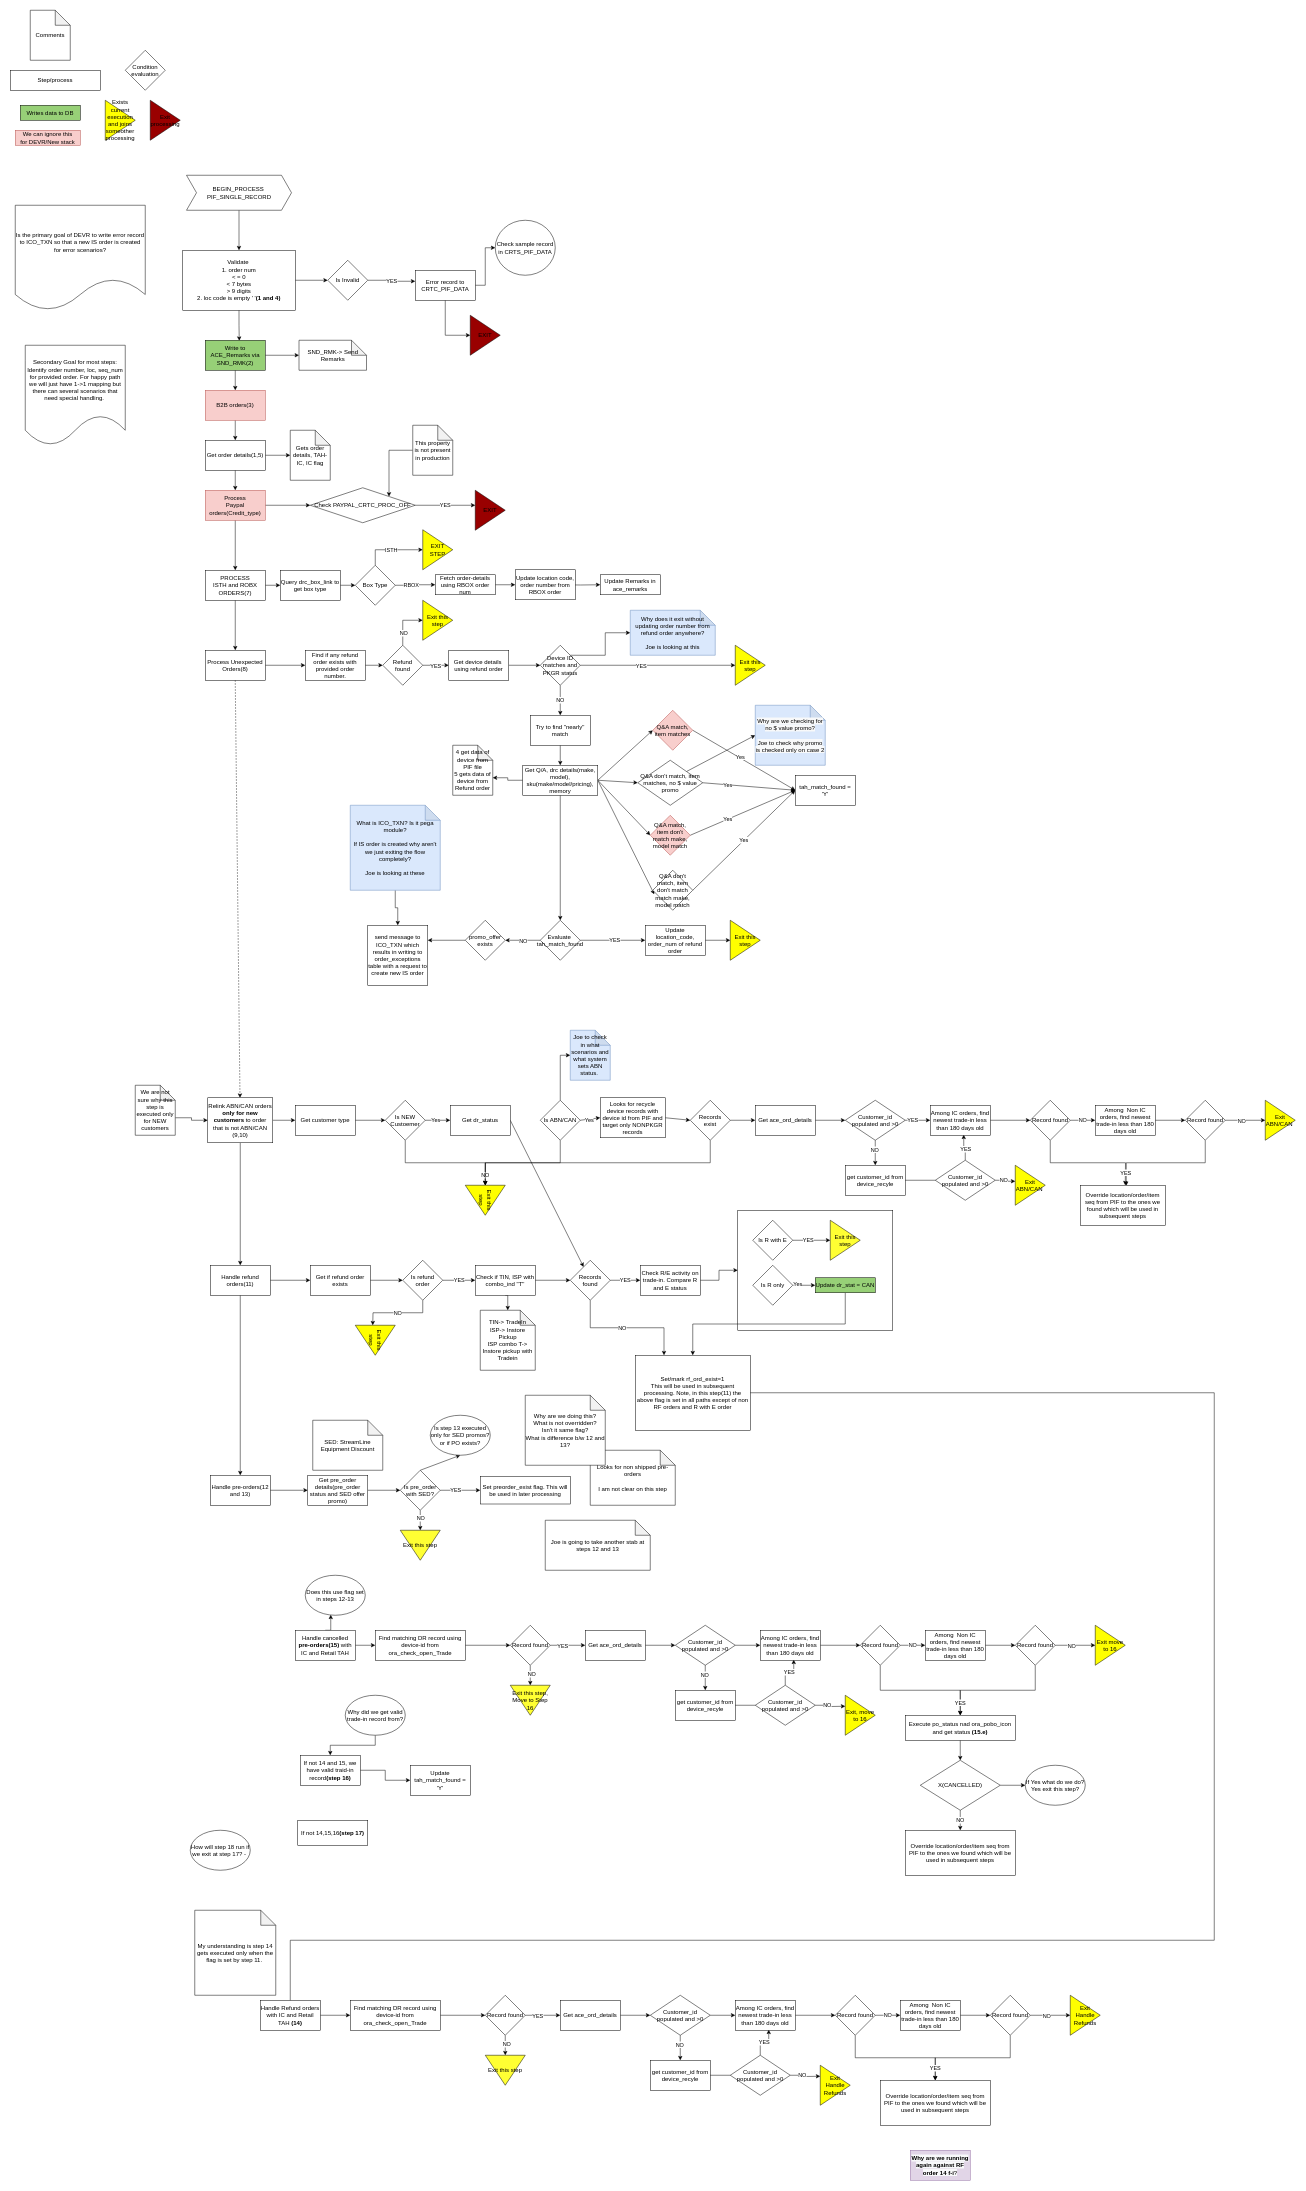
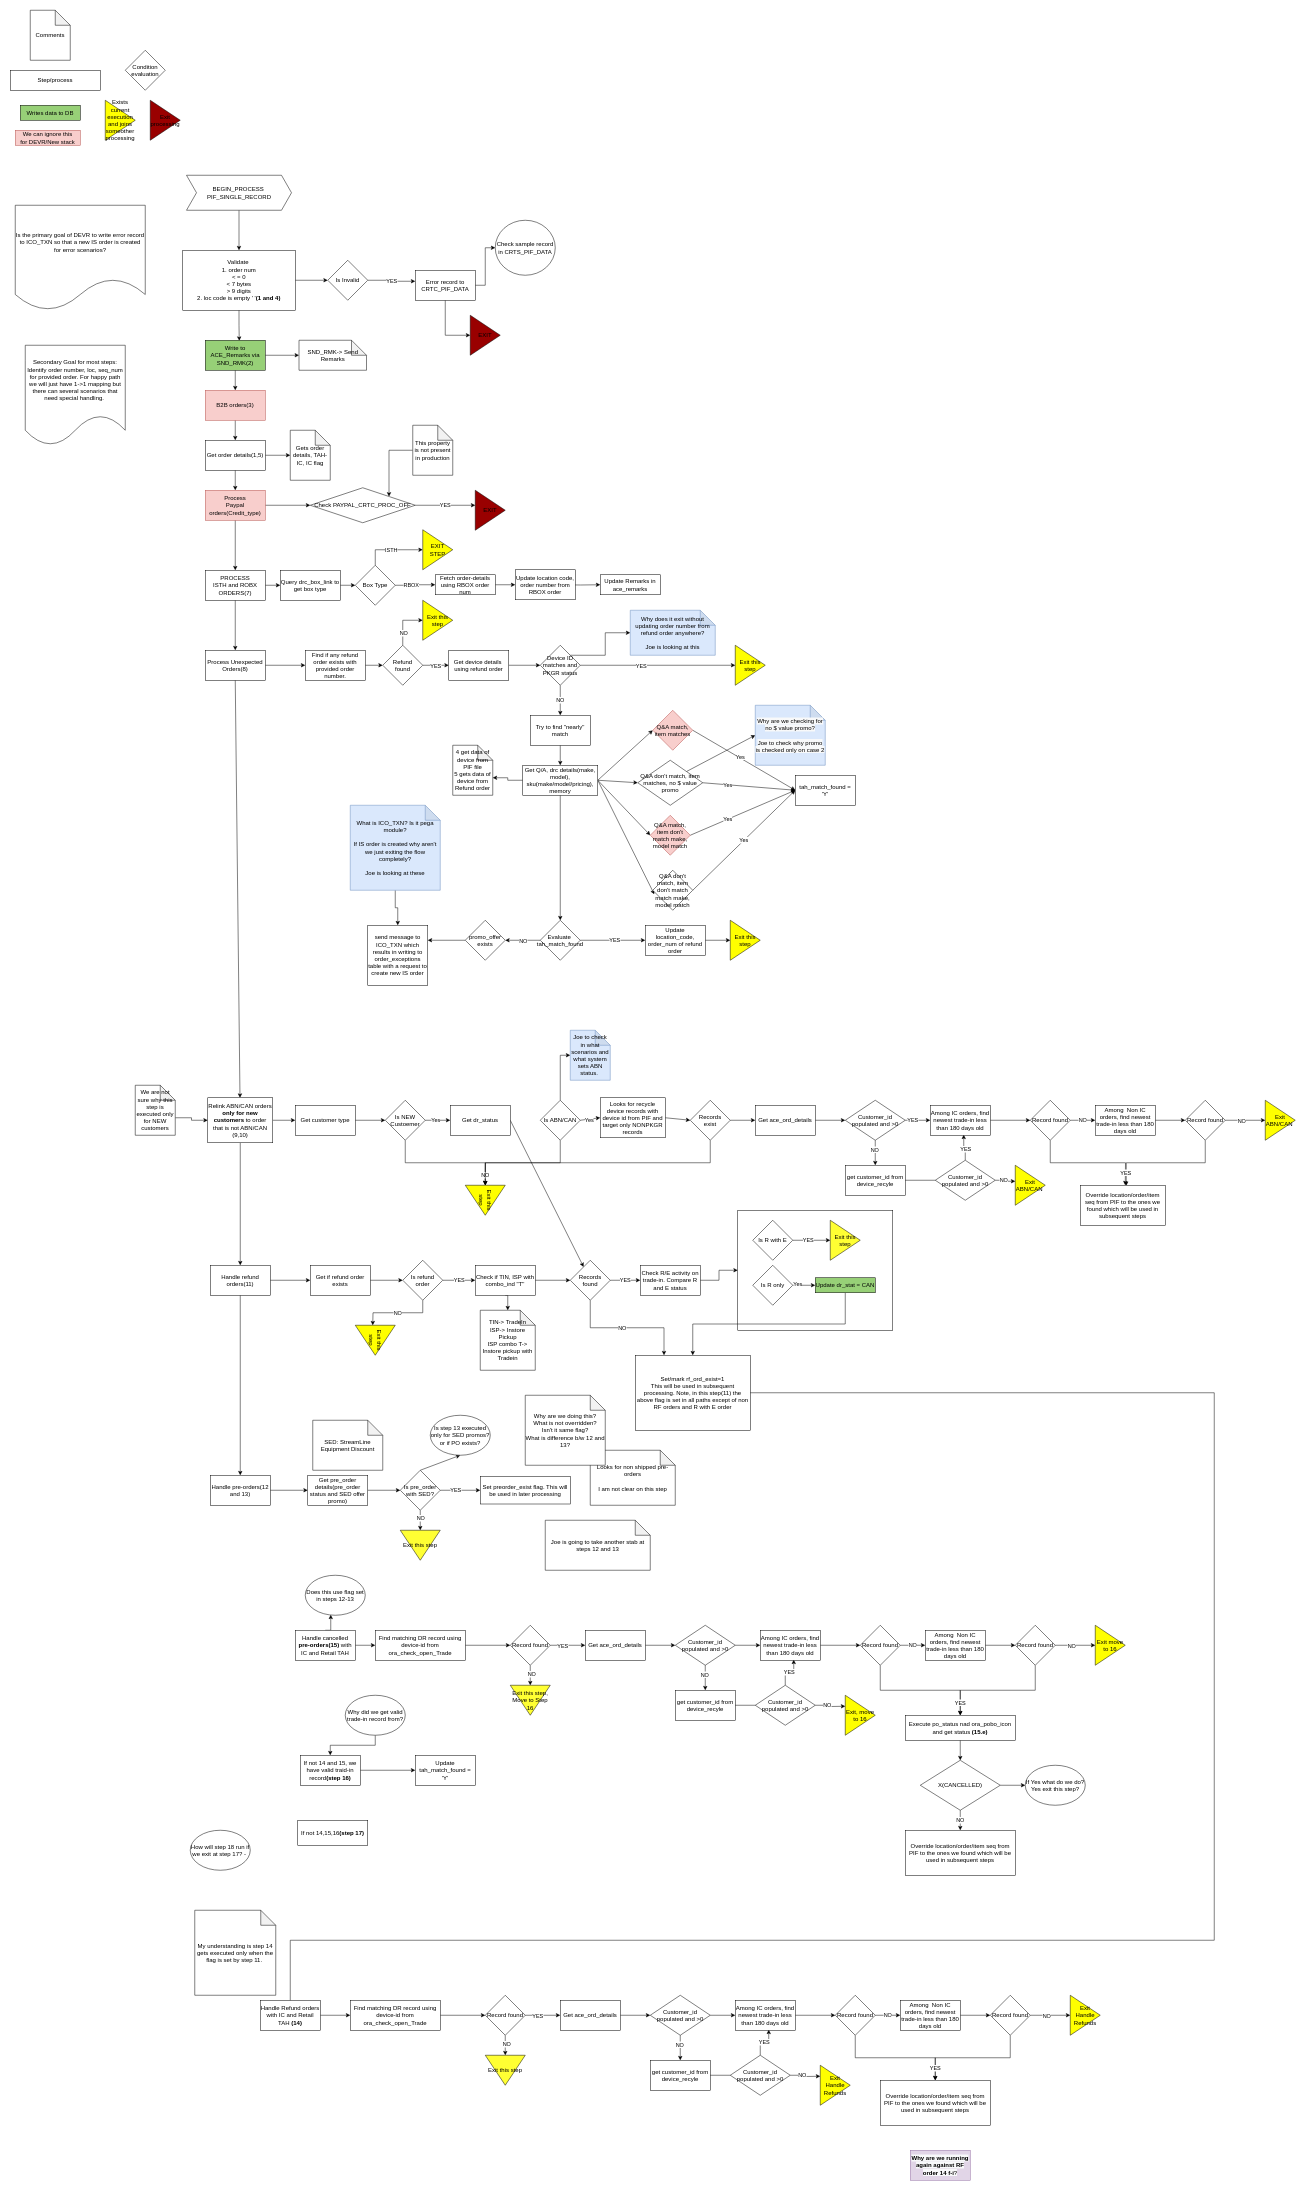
edge "Process Unexpected Orders(8)" -> "Relink ABN/CAN orders only for new customers to order that is not ABN/CAN (9,10)": style dashed -> solid
node "Update tah_match_found = 'Y'": moved (440, 1780) -> (445, 1770)
